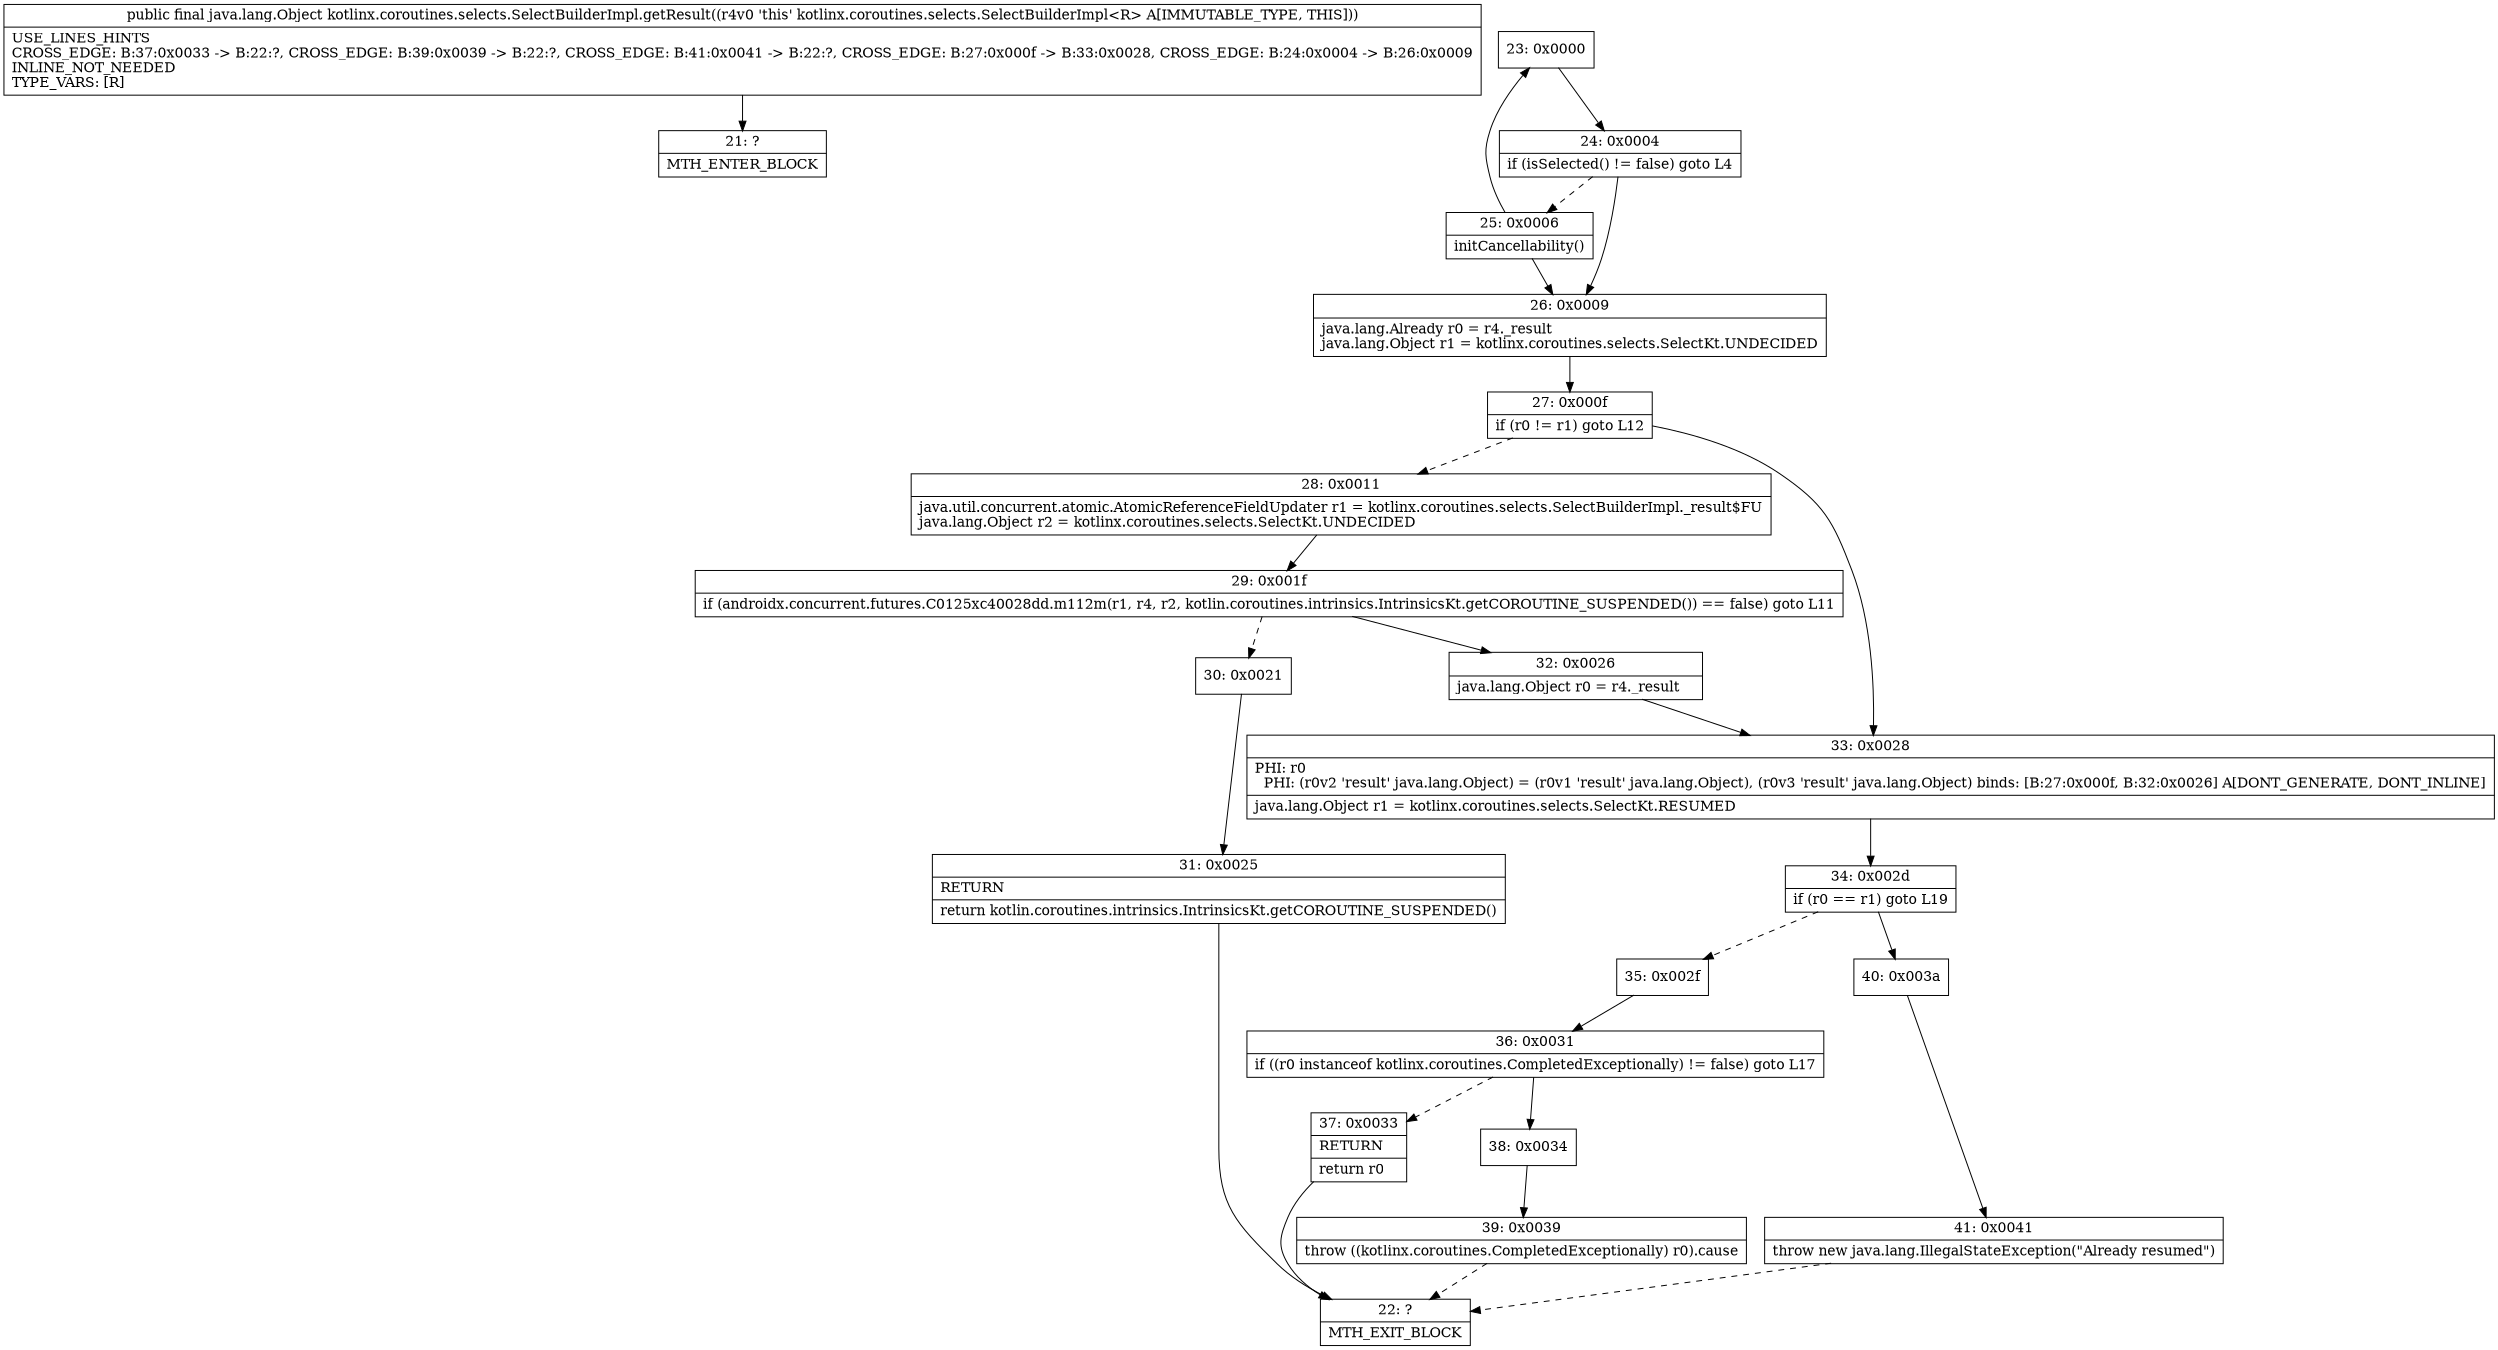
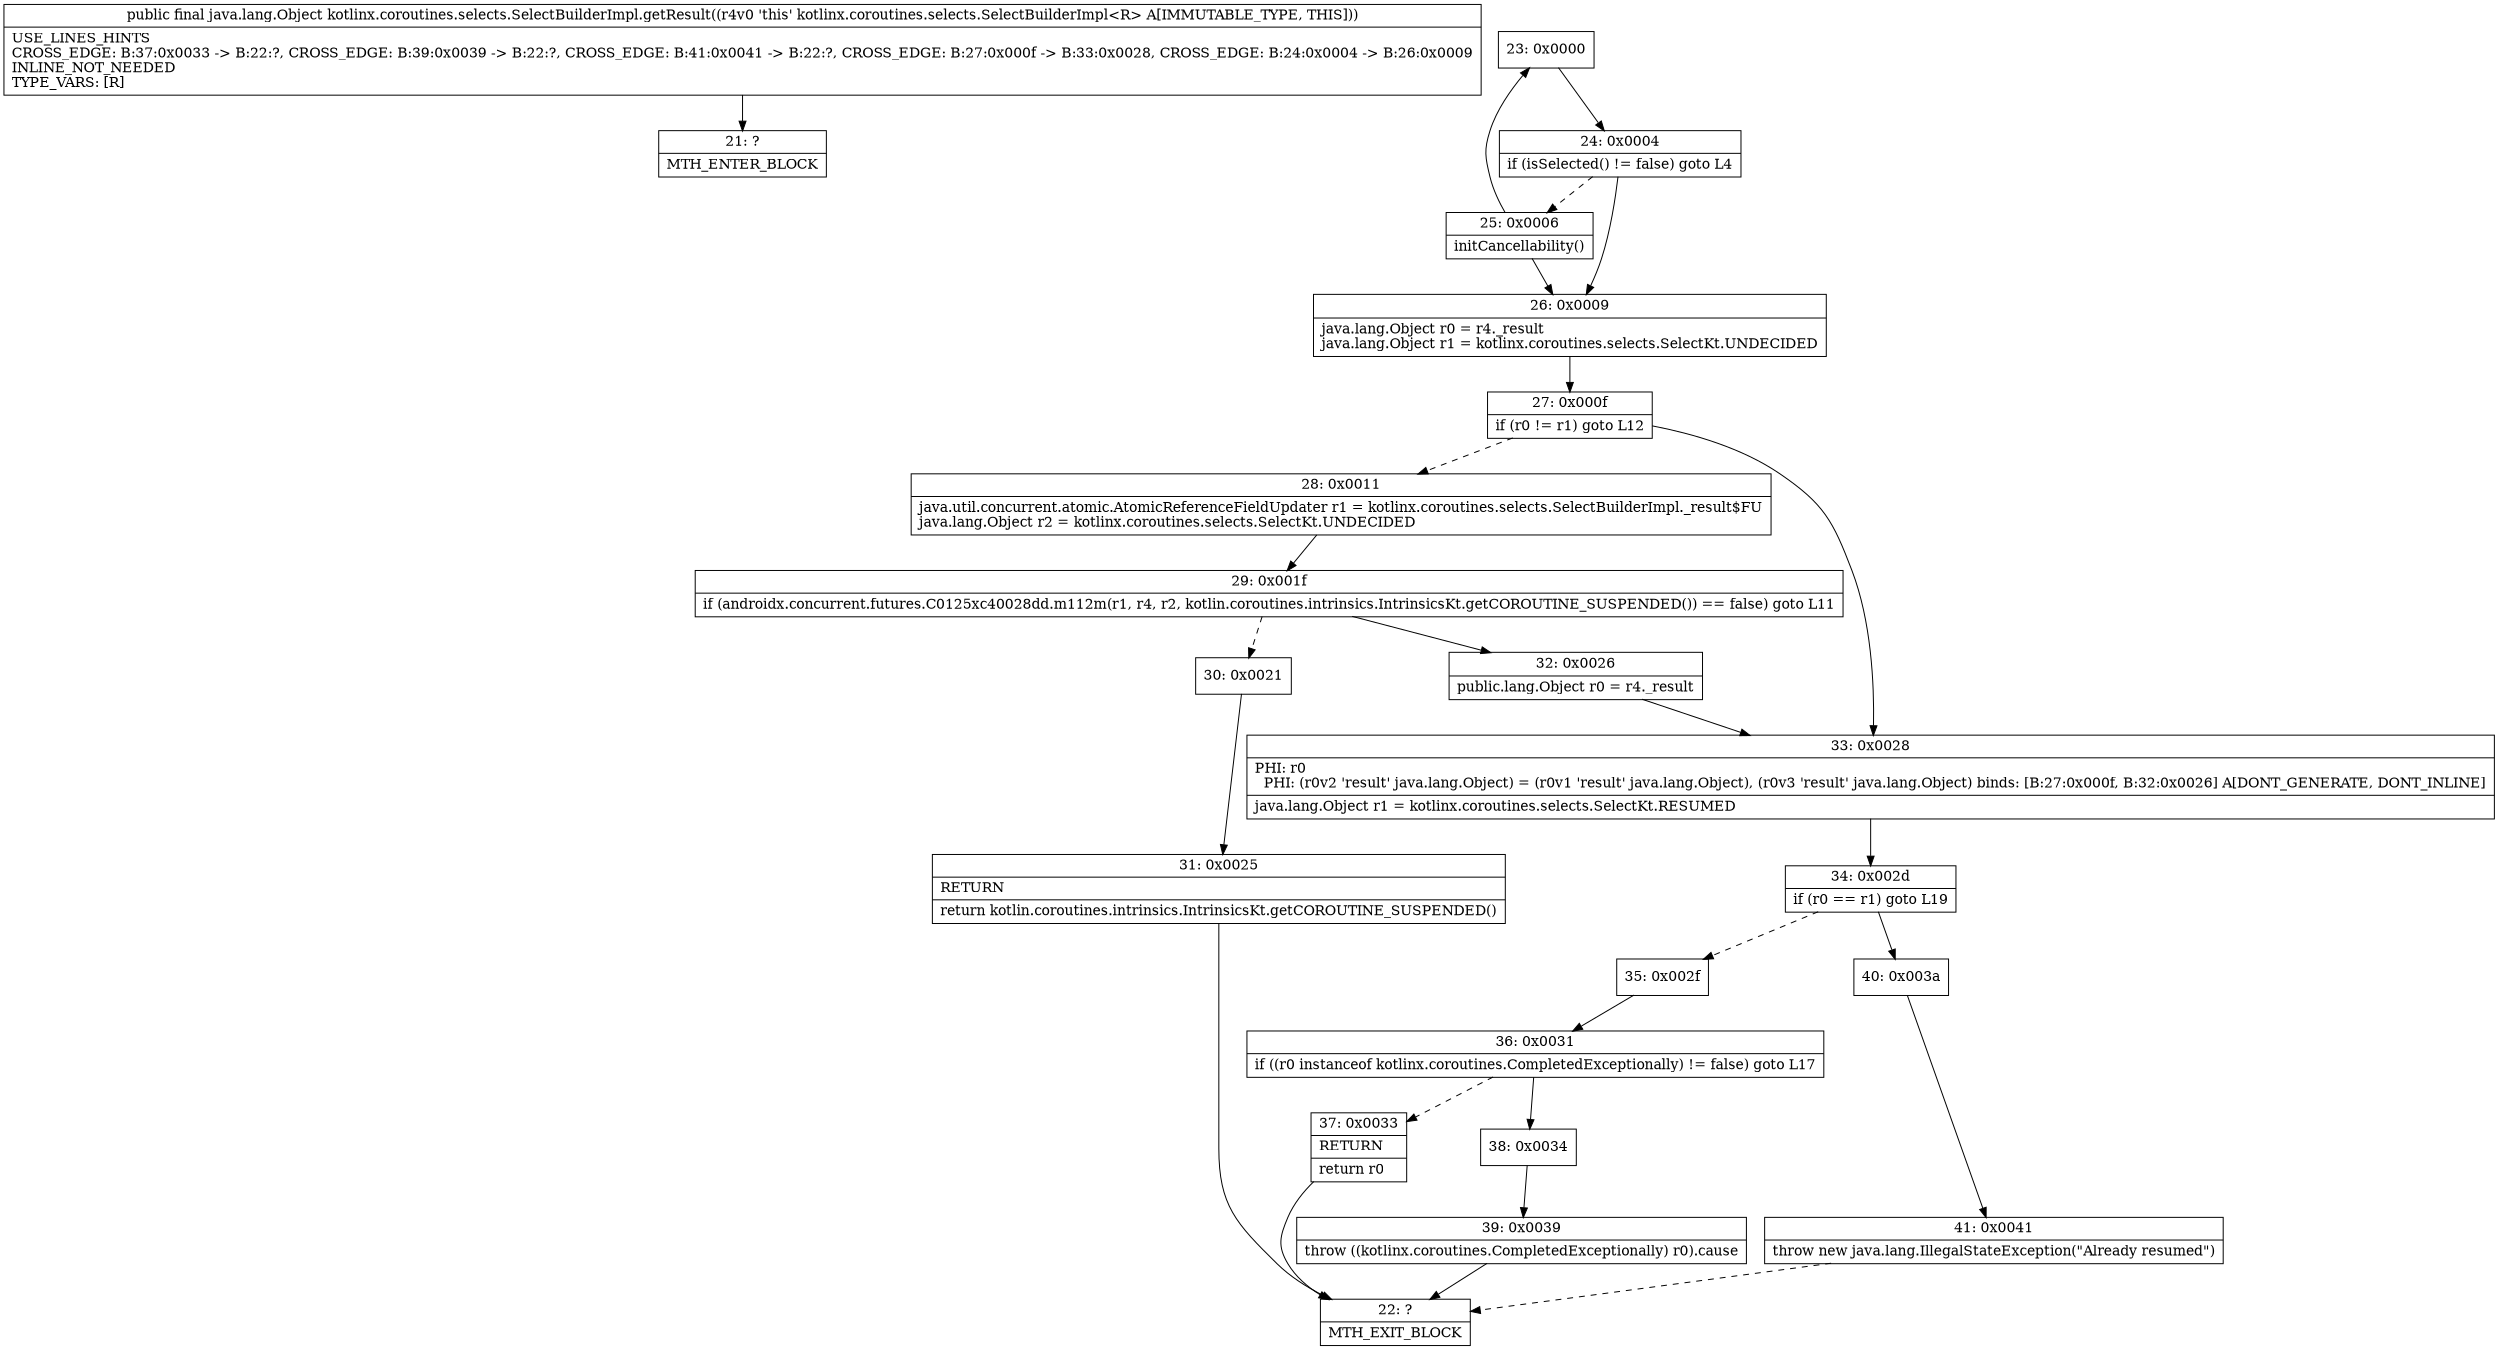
node "26: 0x0009": text "java.lang.Already r0 = r4._result" -> "java.lang.Object r0 = r4._result"
node "32: 0x0026": text "java.lang.Object r0 = r4._result" -> "public.lang.Object r0 = r4._result"
edge "39: 0x0039" -> "22: ?": style dashed -> solid
